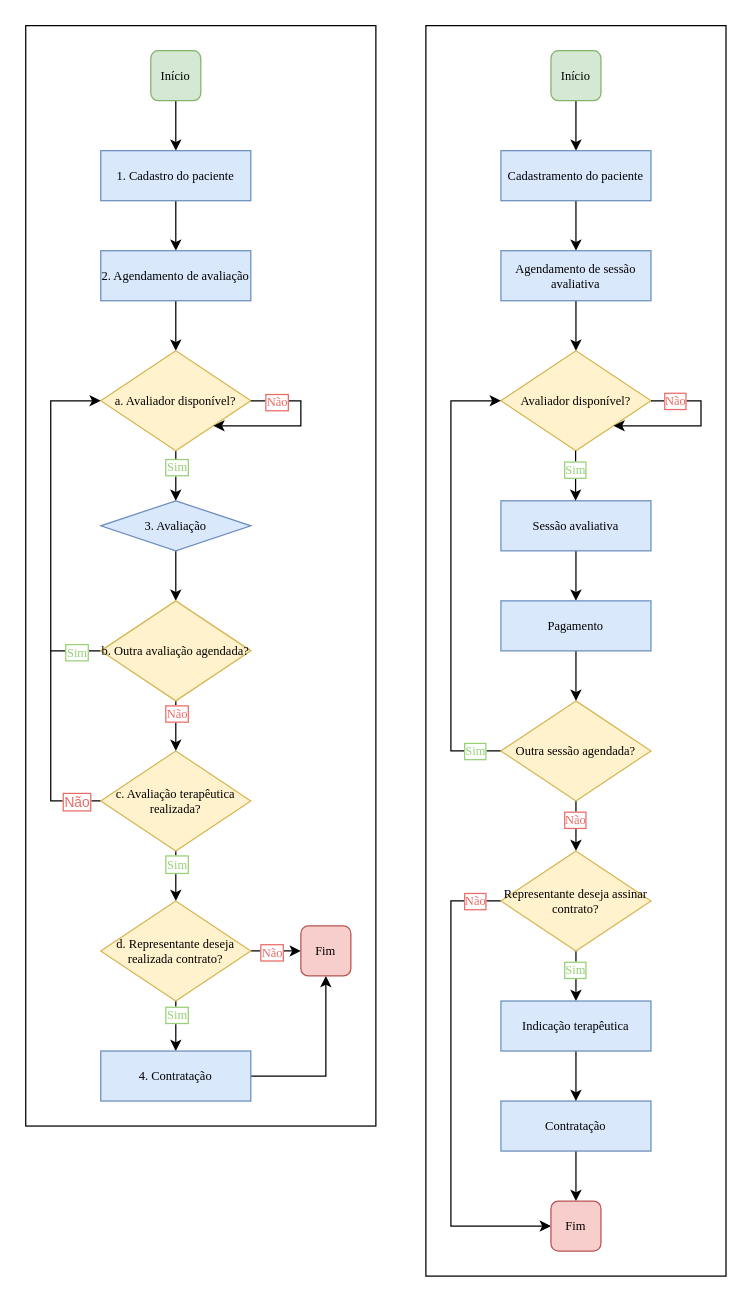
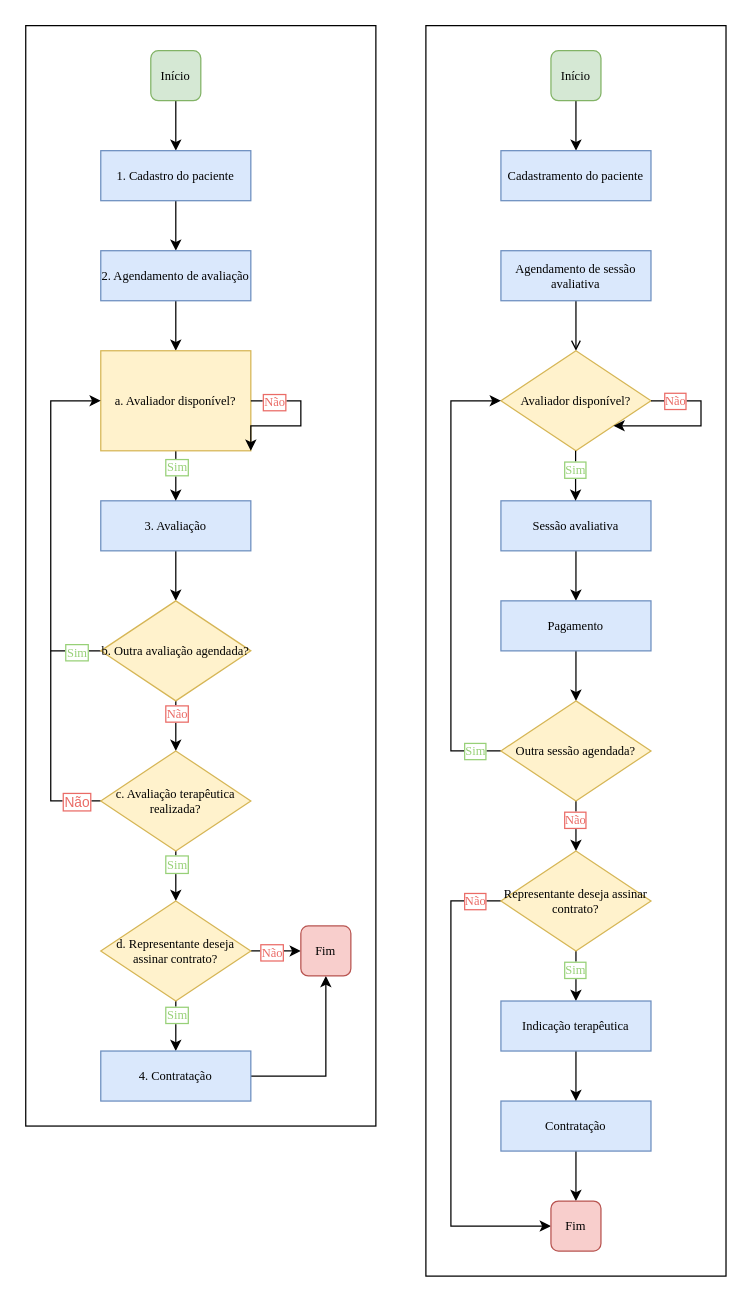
edge "Cadastramento do paciente" -> "Agendamento de sessão avaliativa": removed
edge "Agendamento de sessão avaliativa" -> "Avaliador disponível?": arrowhead classic -> open
node "a. Avaliador disponível?": shape diamond -> rectangle
node "3. Avaliação": shape diamond -> rectangle
node "d. Representante deseja realizada contrato?": label "d. Representante deseja realizada contrato?" -> "d. Representante deseja assinar contrato?"
